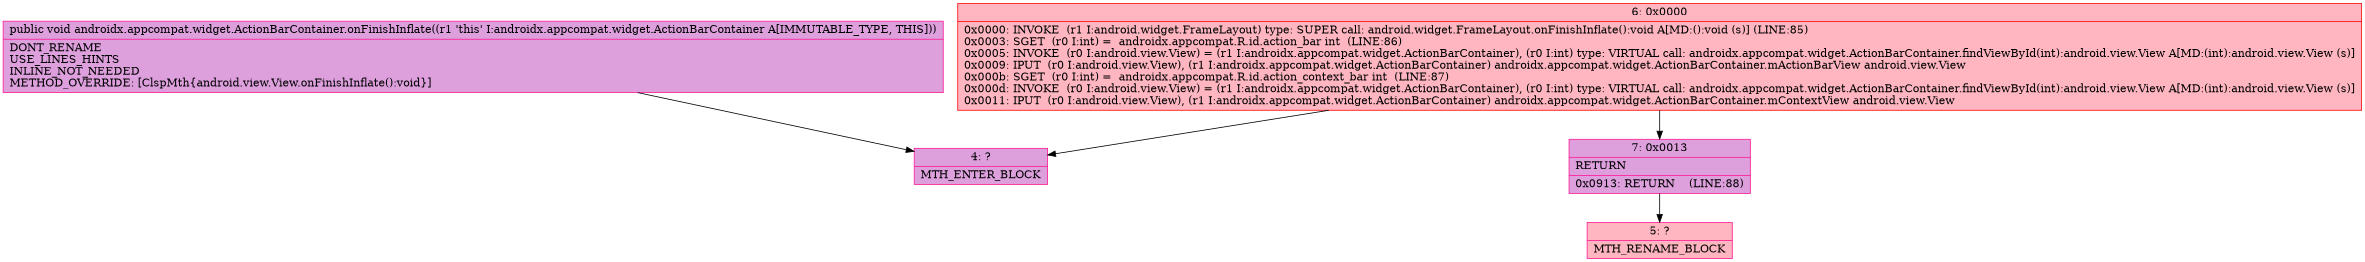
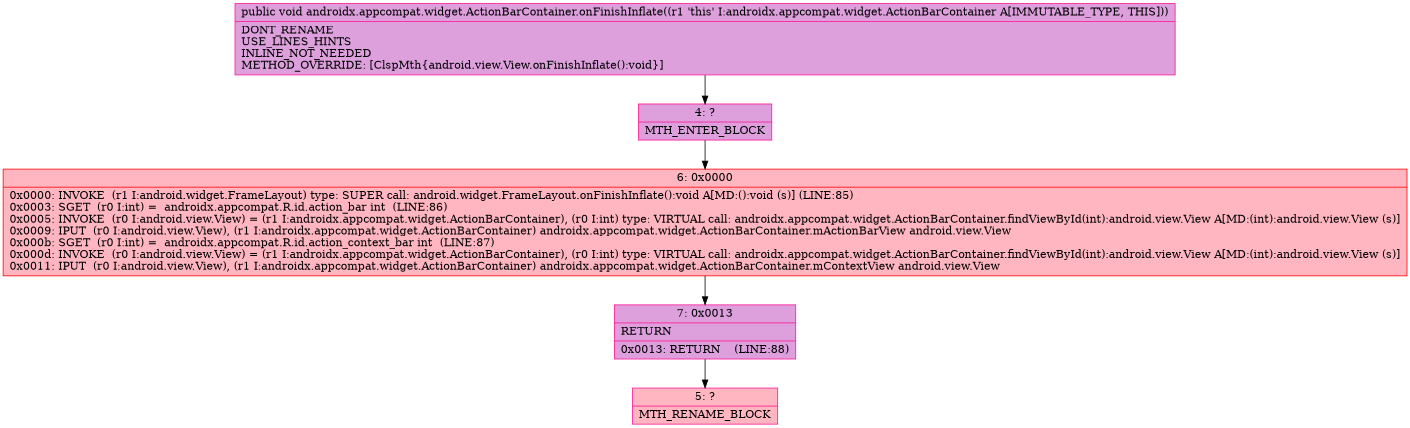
edge "6: 0x0000" -> "4: ?": reversed
node "7: 0x0013": text "0x0913: RETURN    (LINE:88)" -> "0x0013: RETURN    (LINE:88)"
